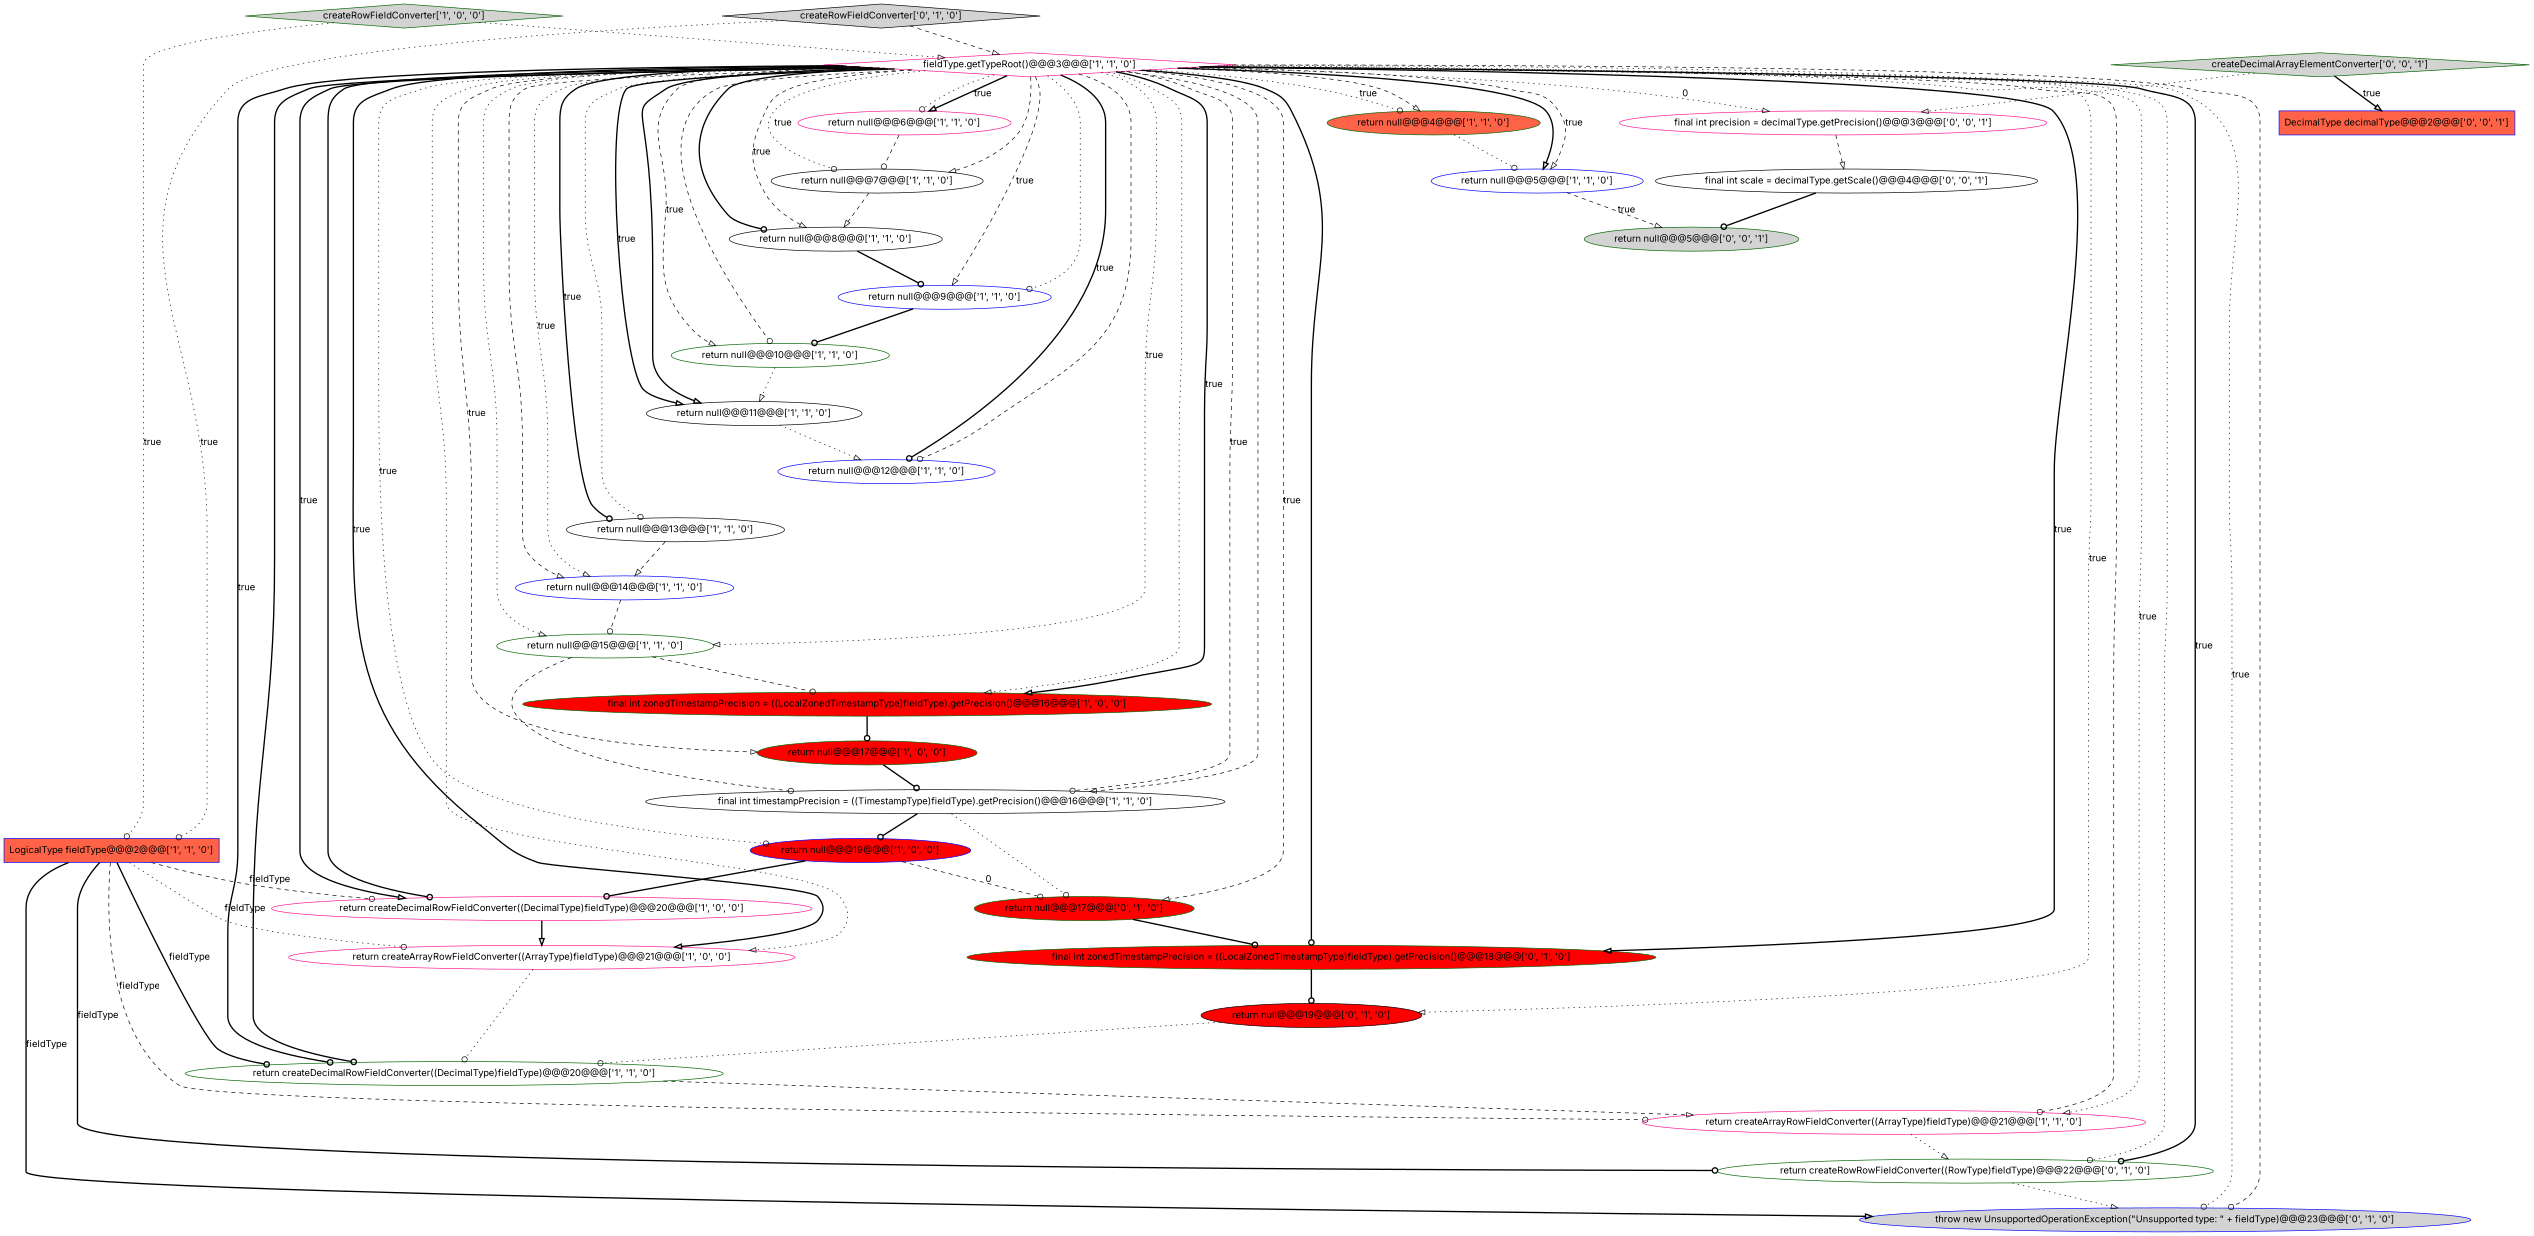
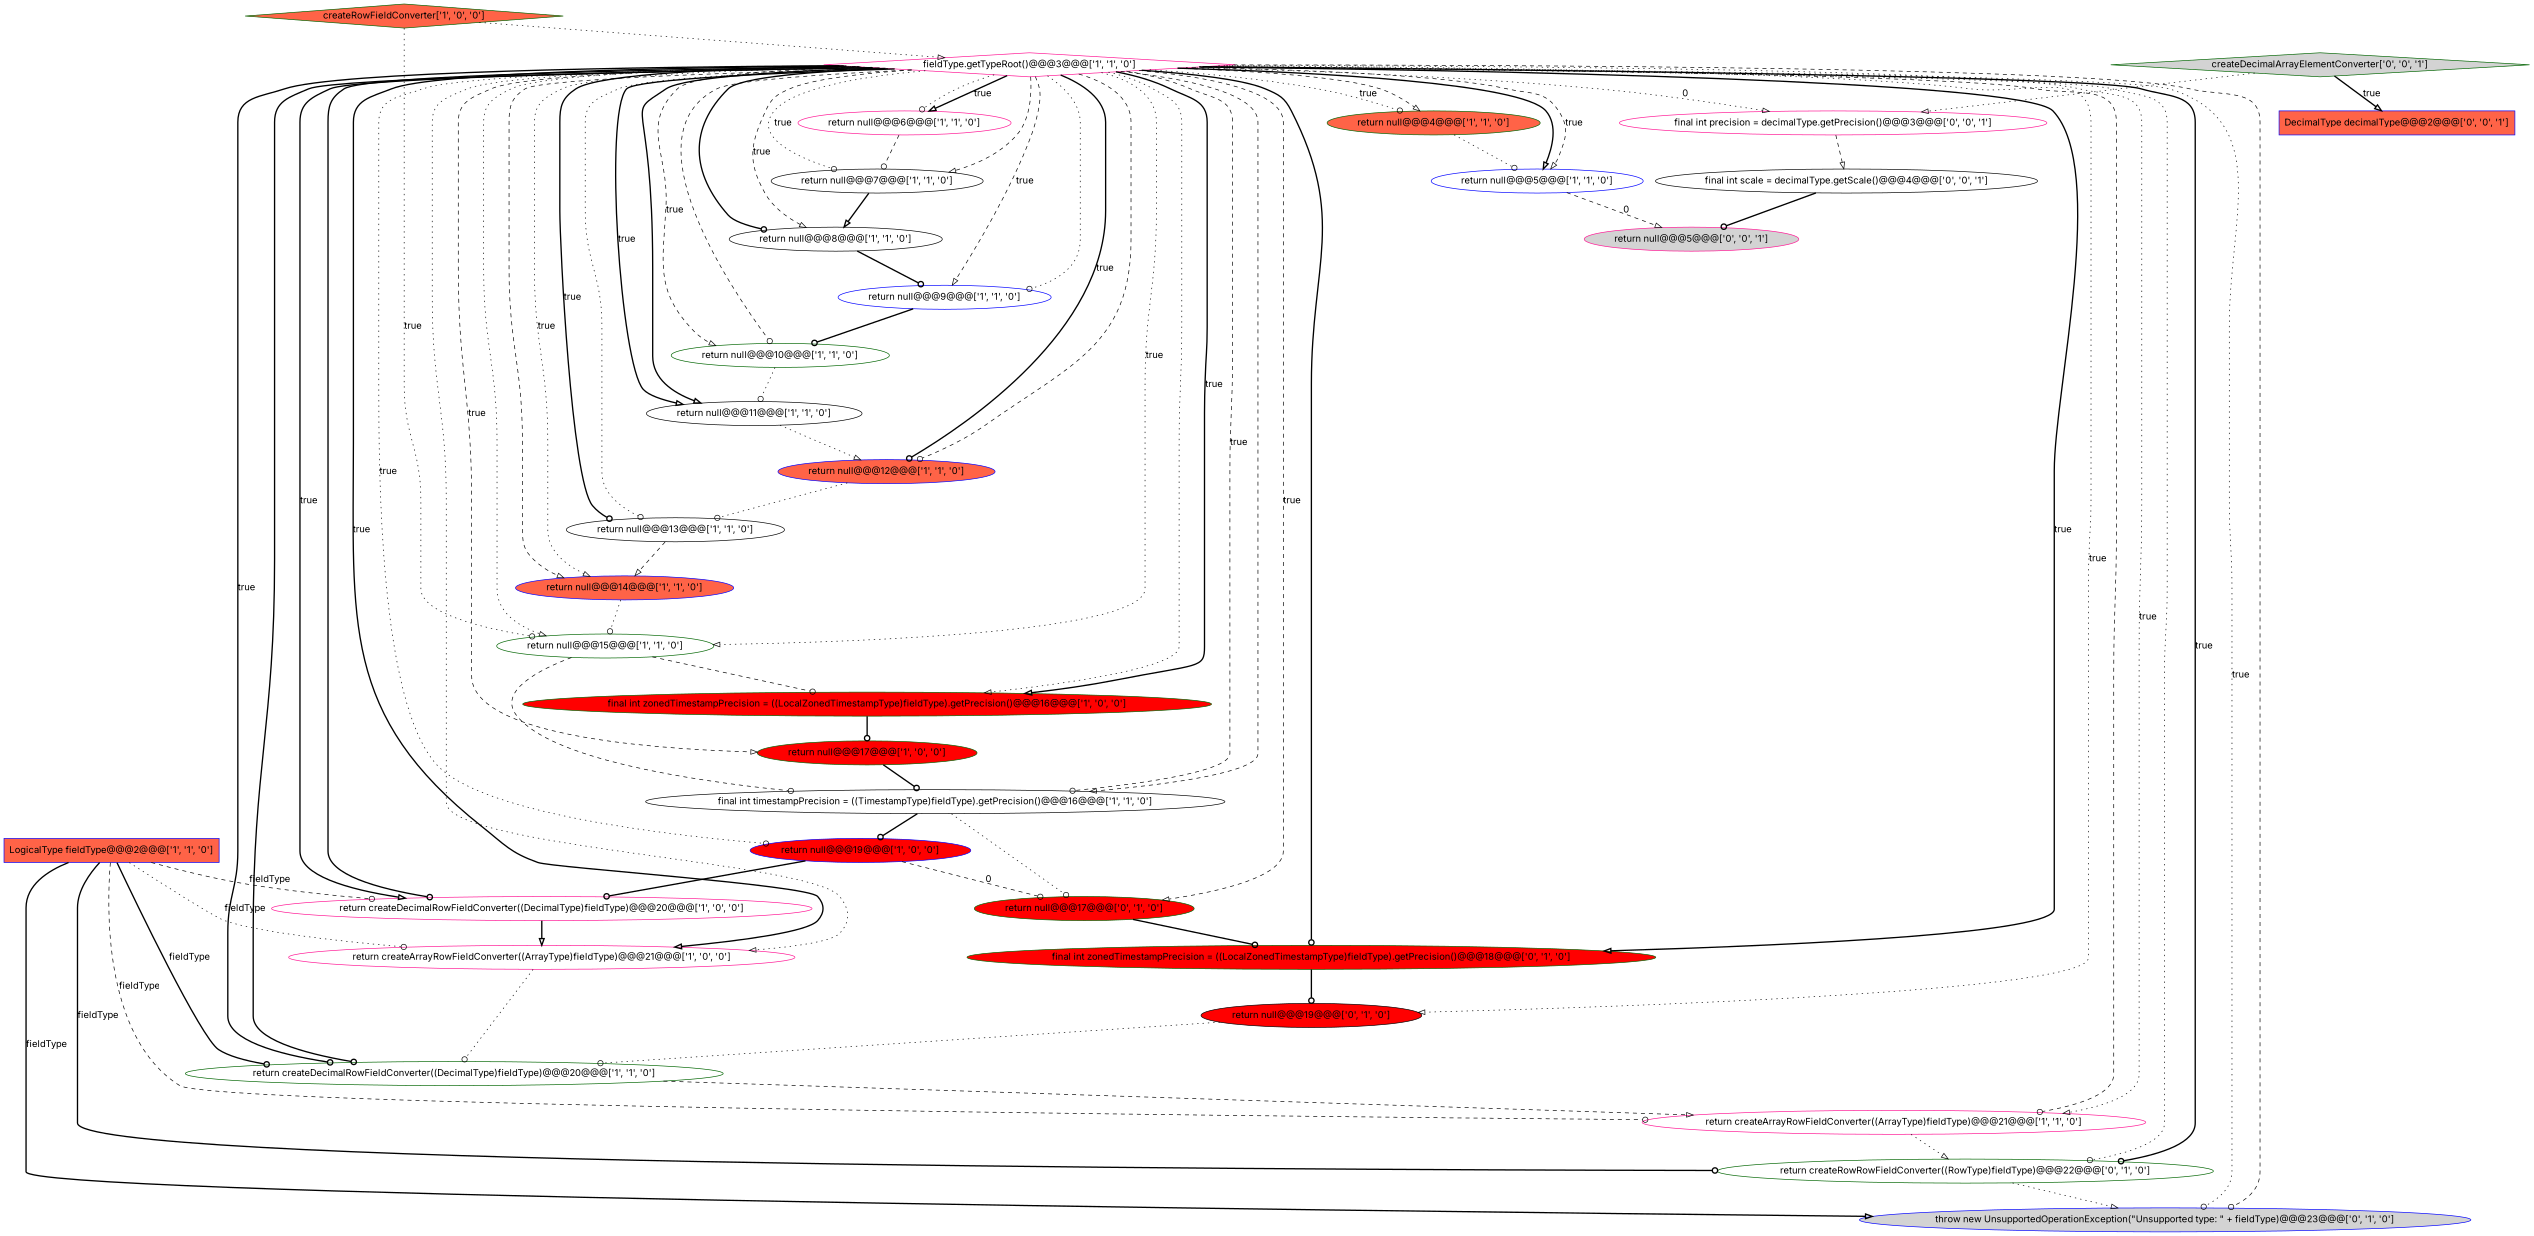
node "createRowFieldConverter['1', '0', '0']": fillcolor lightgray -> tomato
node "createRowFieldConverter['0', '1', '0']": removed
edge "return null@@@7@@@['1', '1', '0']" -> "return null@@@8@@@['1', '1', '0']": style dashed -> bold
edge "return null@@@5@@@['1', '1', '0']" -> "return null@@@5@@@['0', '0', '1']": label "true" -> "0"
node "return null@@@5@@@['0', '0', '1']": color darkgreen -> deeppink
edge "createRowFieldConverter['1', '0', '0']" -> "LogicalType fieldType@@@2@@@['1', '1', '0']": now "createRowFieldConverter['1', '0', '0']" -> "return null@@@15@@@['1', '1', '0']"
edge "return null@@@10@@@['1', '1', '0']" -> "return null@@@11@@@['1', '1', '0']": arrowhead onormal -> odot
node "return null@@@12@@@['1', '1', '0']": fillcolor white -> tomato
edge "return null@@@12@@@['1', '1', '0']" -> "return null@@@13@@@['1', '1', '0']": added
node "return null@@@14@@@['1', '1', '0']": fillcolor white -> tomato
edge "return null@@@14@@@['1', '1', '0']" -> "return null@@@15@@@['1', '1', '0']": style dashed -> dotted
